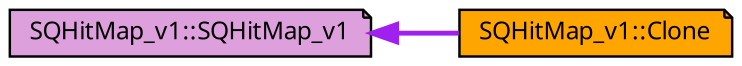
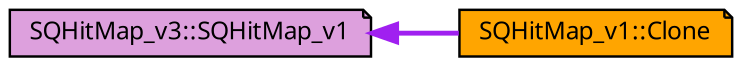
node "SQHitMap_v1::SQHitMap_v1": label "SQHitMap_v1::SQHitMap_v1" -> "SQHitMap_v3::SQHitMap_v1"
